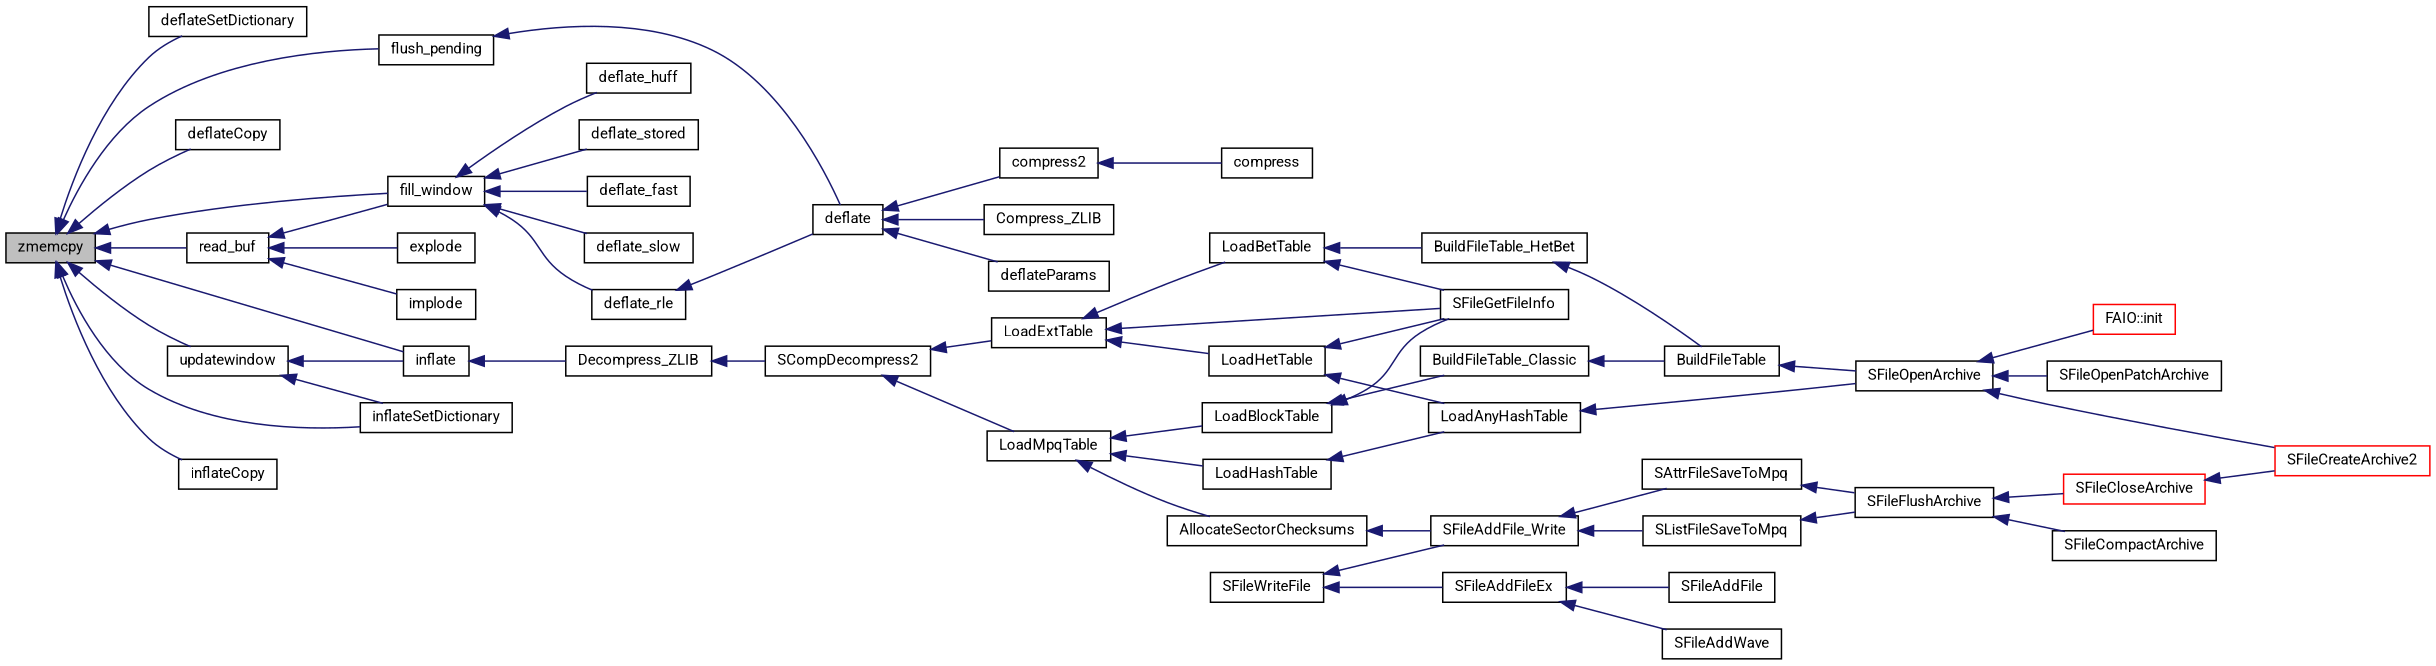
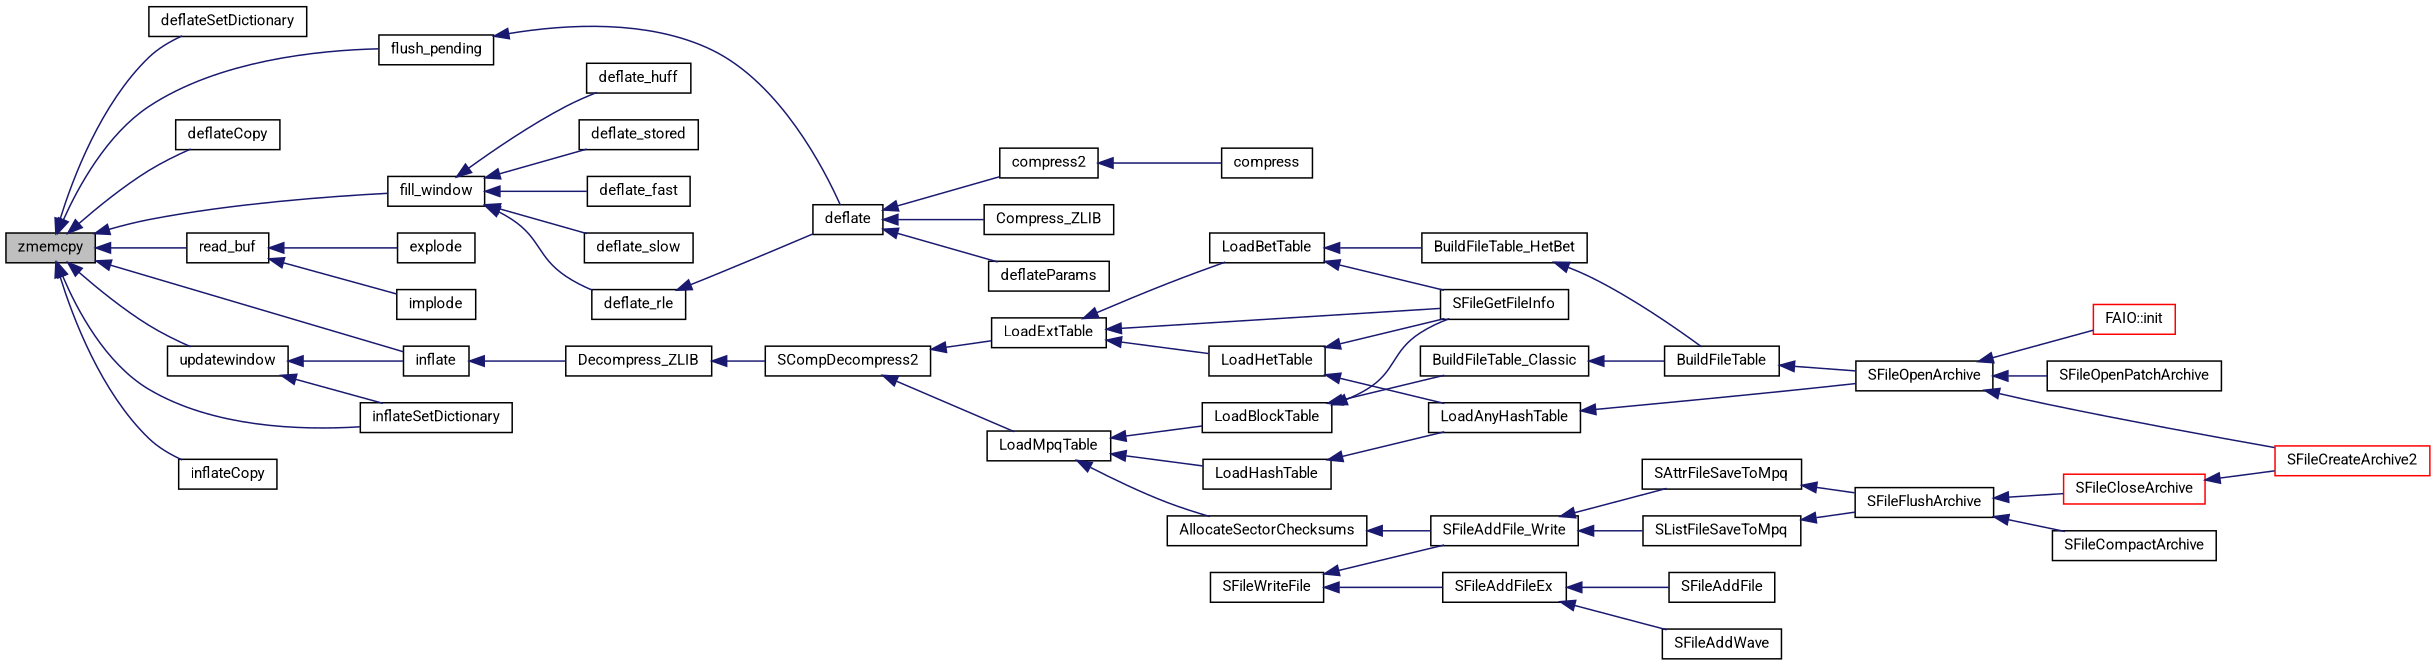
edge "fill_window" -> "read_buf": removed
